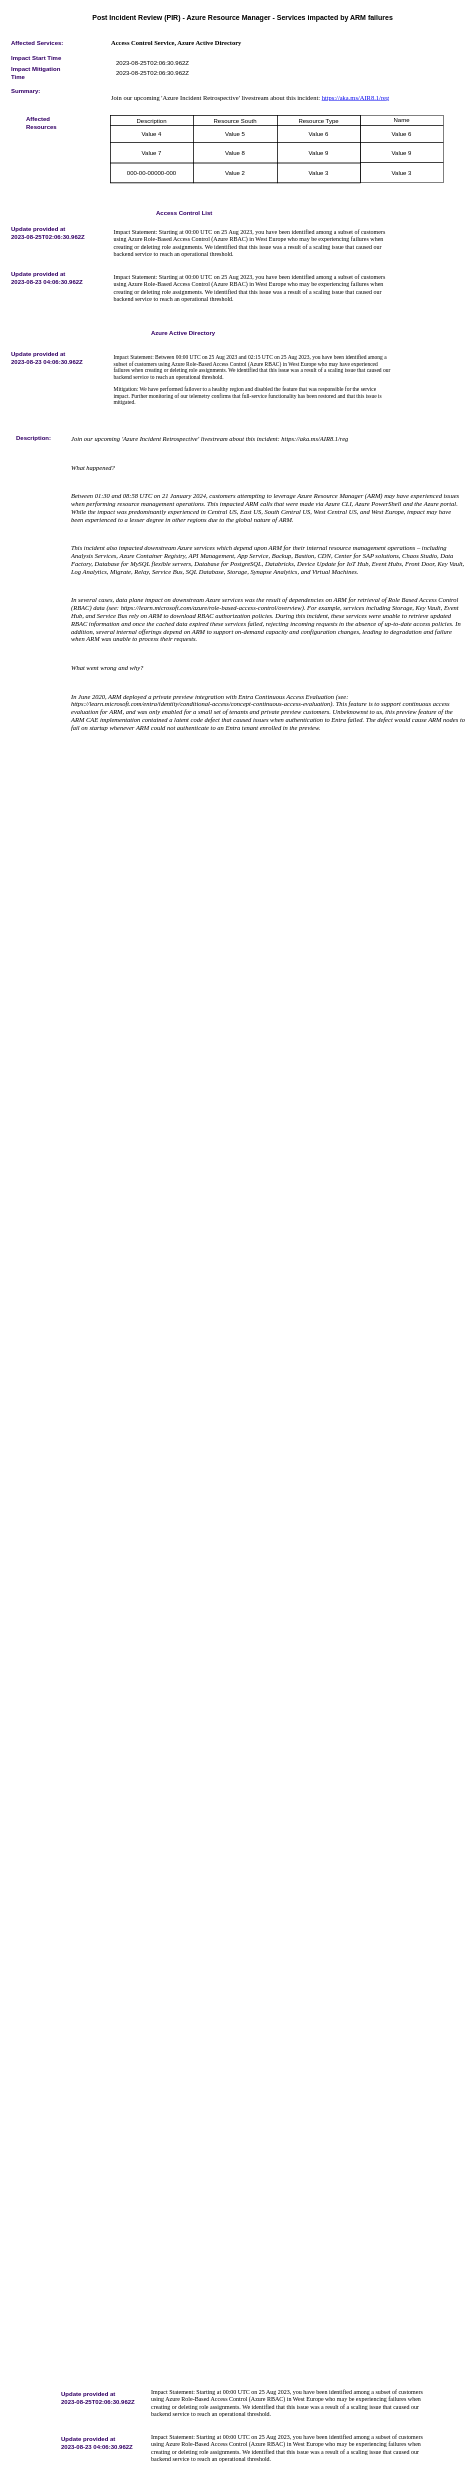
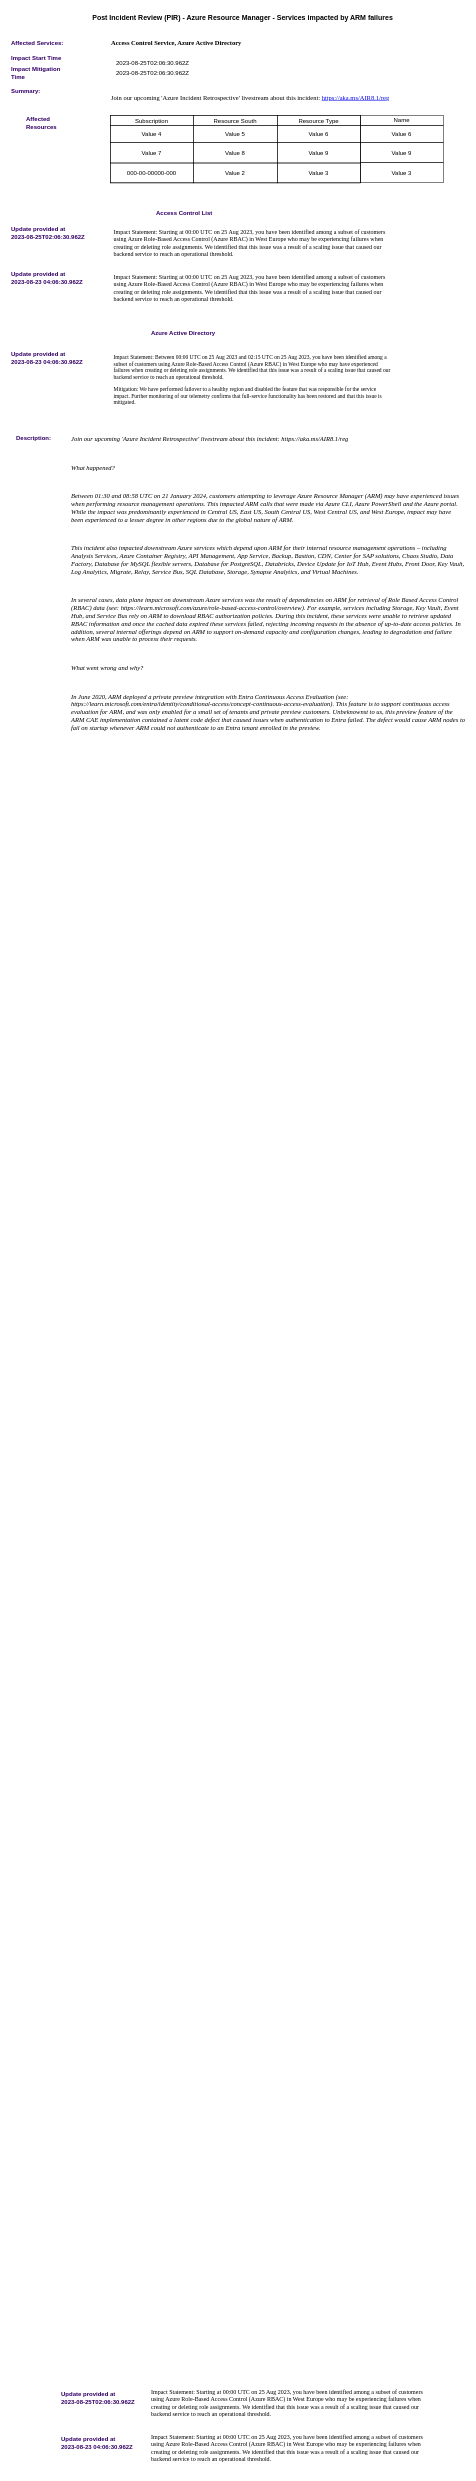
node "Description": label "Description" -> "Subscription"
